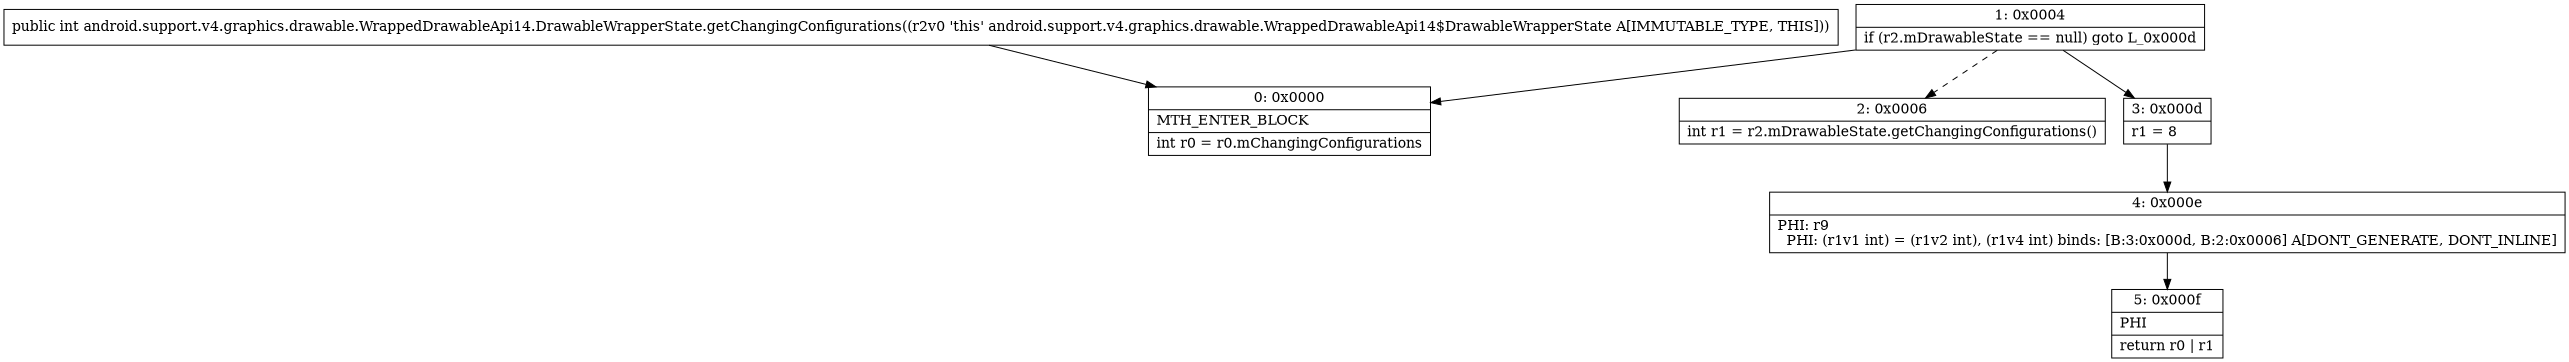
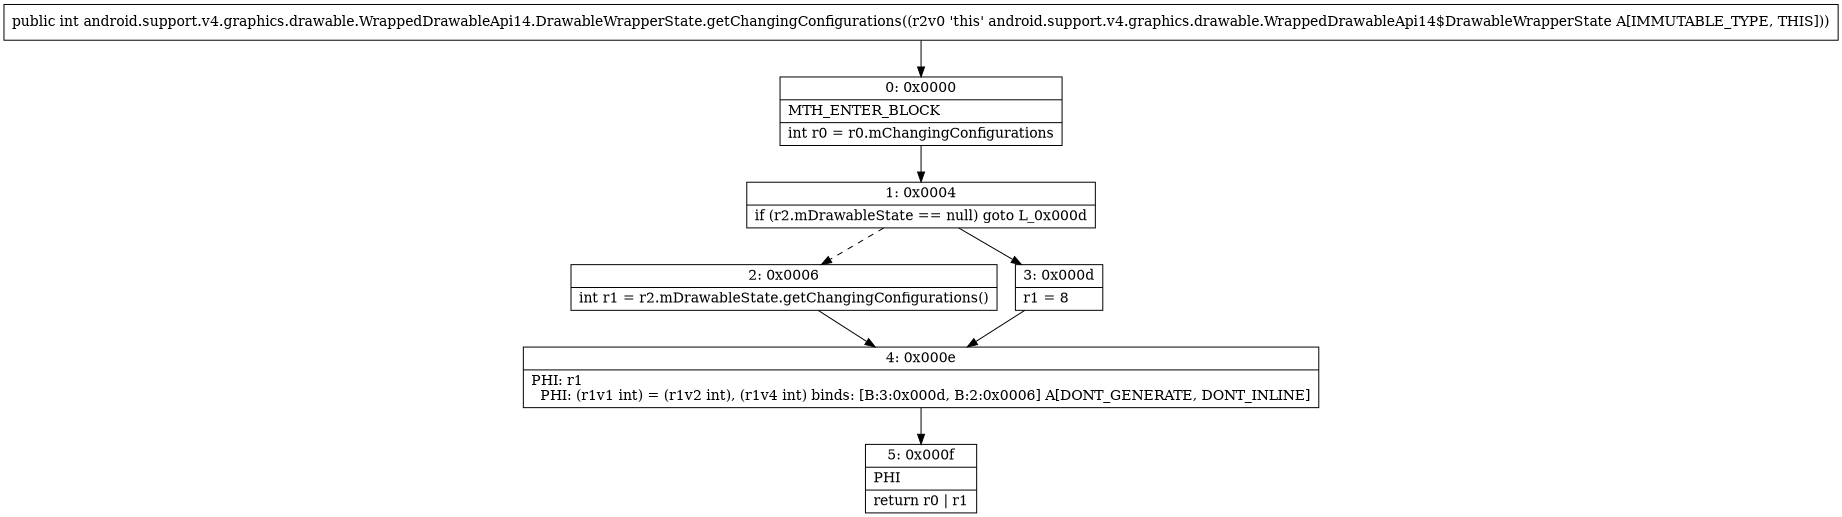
edge "1: 0x0004" -> "0: 0x0000": reversed
node "4: 0x000e": text "PHI: r9" -> "PHI: r1"
edge "2: 0x0006" -> "4: 0x000e": added
